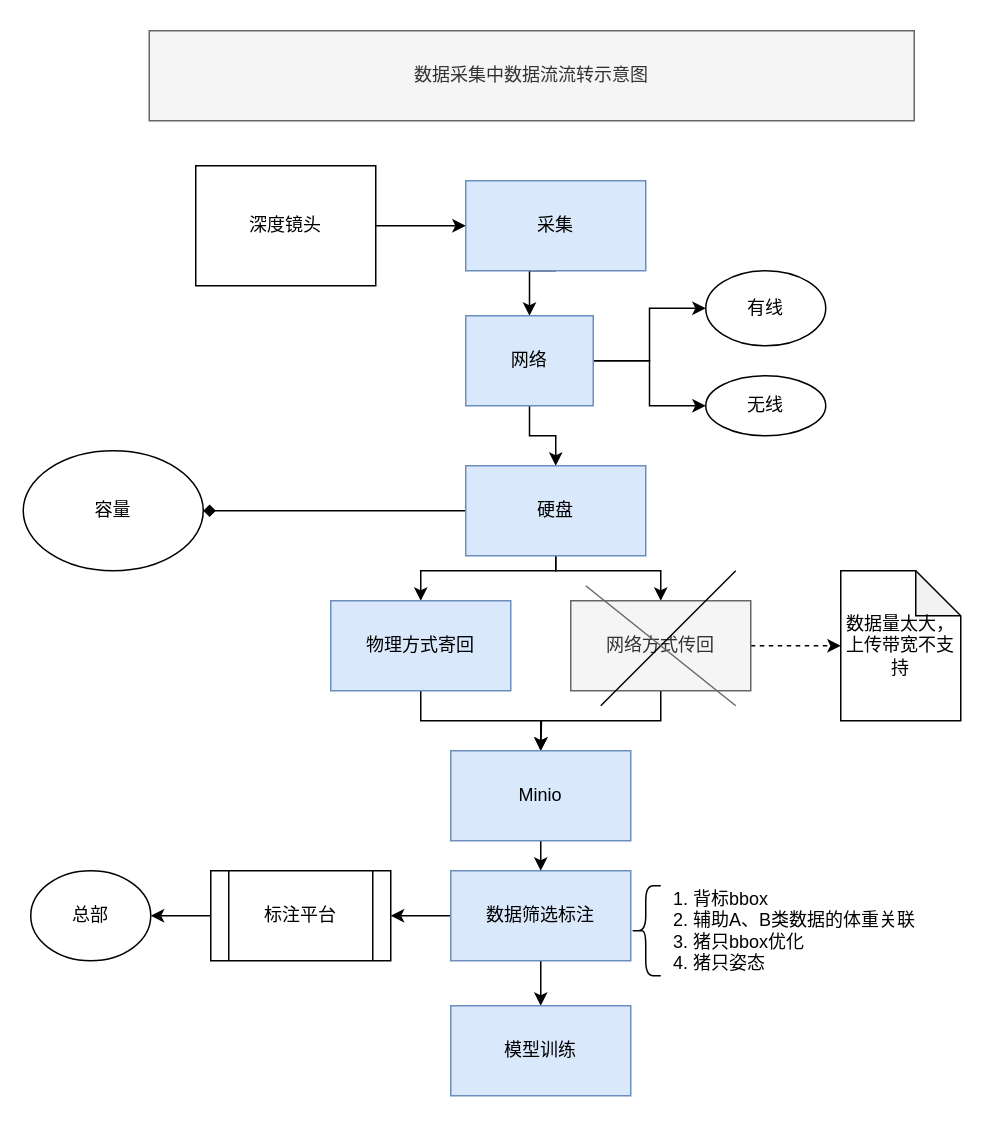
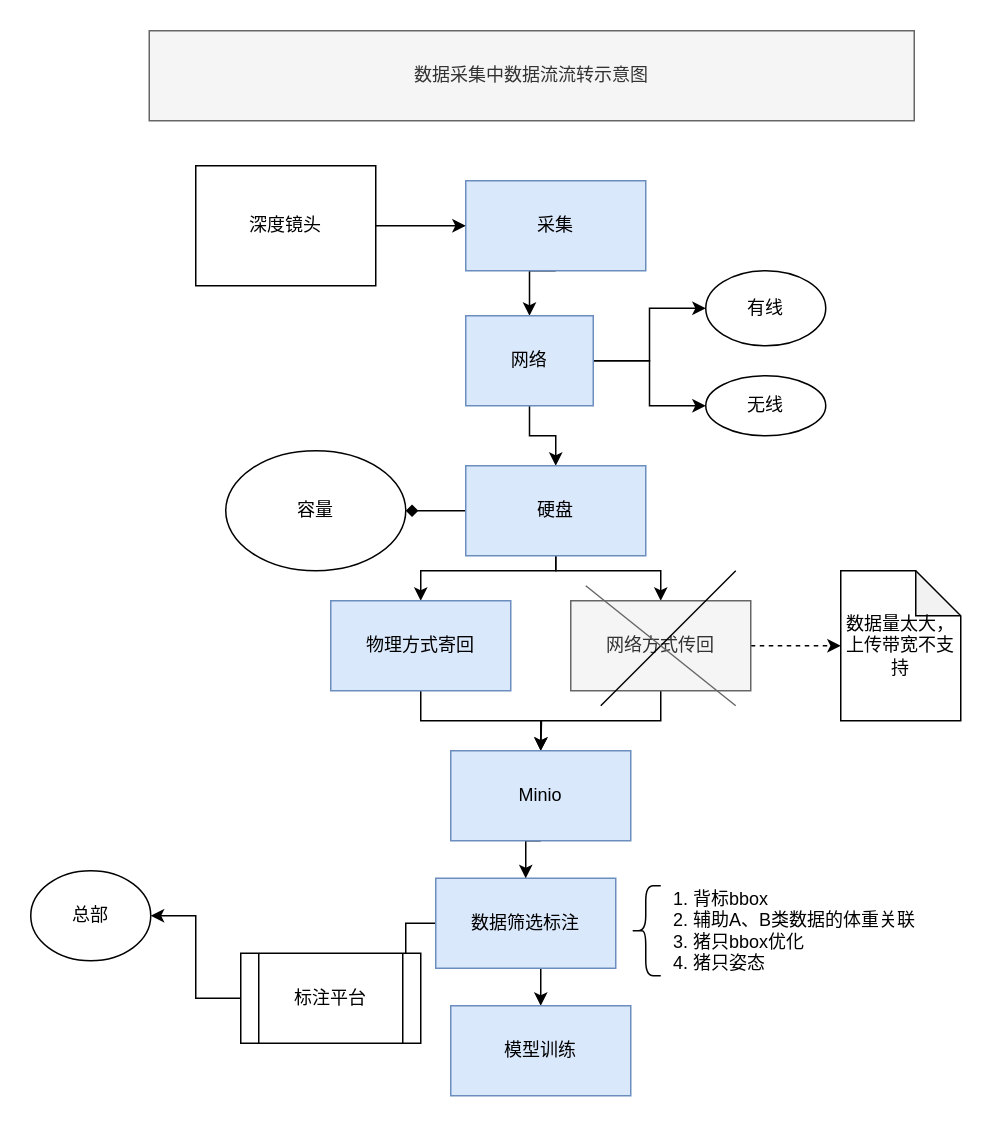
node "容量": moved (113, 511) -> (316, 511)
node "标注平台": moved (301, 916) -> (331, 998)
node "数据筛选标注": moved (541, 916) -> (526, 923)
